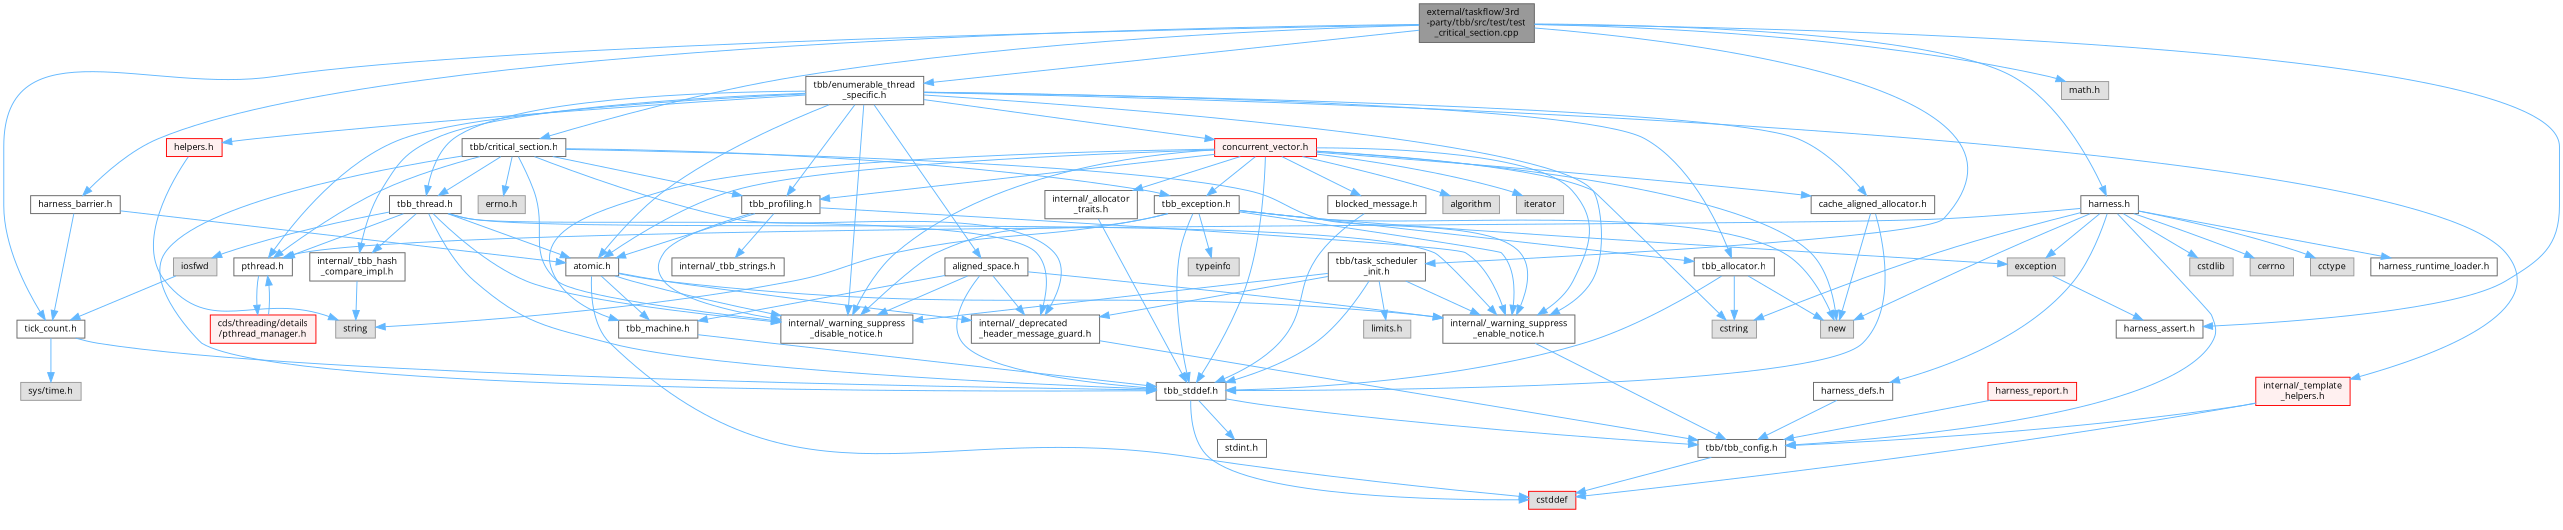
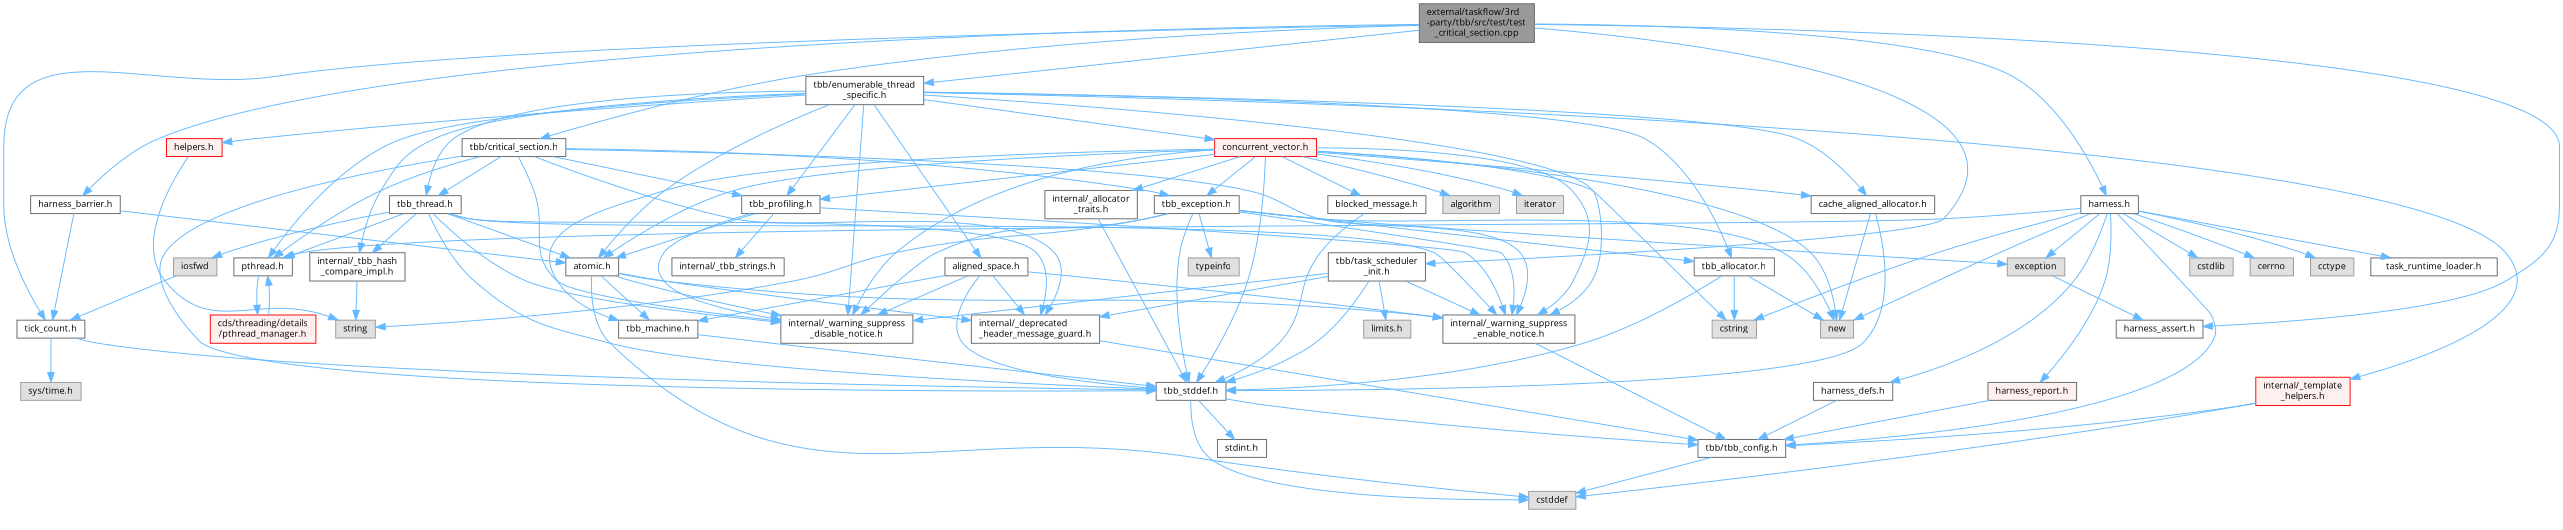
node "math.h": removed
node "errno.h": removed
node "harness_runtime_loader.h": label "harness_runtime_loader.h" -> "task_runtime_loader.h"
edge "harness.h" -> "harness_report.h": added
node "harness_report.h": color red -> grey40
node "cstddef": color red -> grey60
